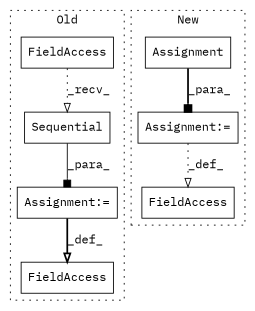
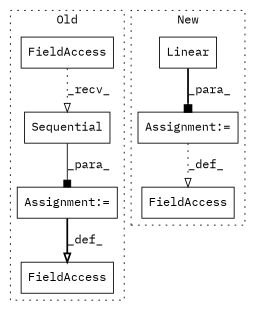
node "Assignment": label "Assignment" -> "Linear"
